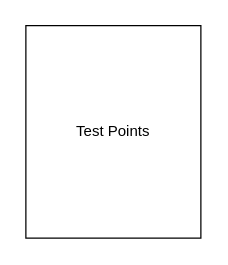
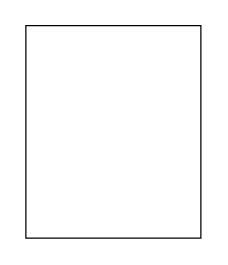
node "Test Points": removed
